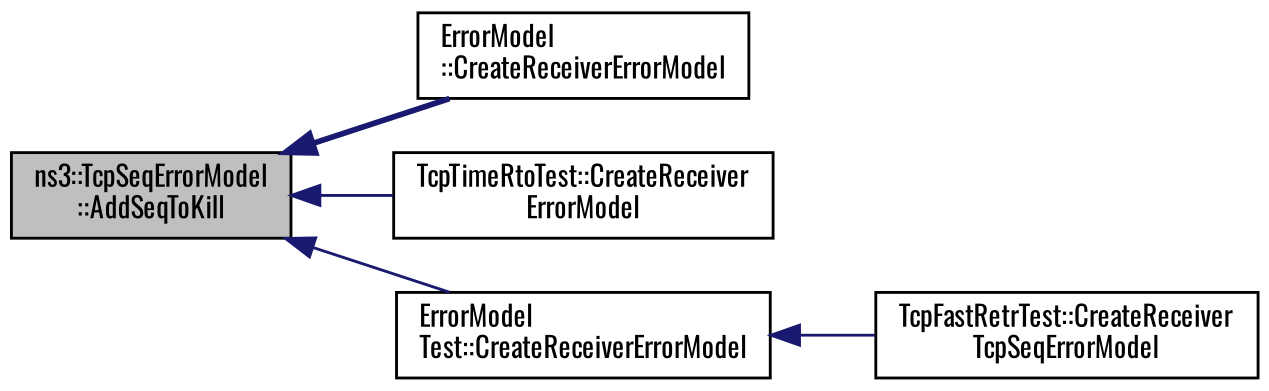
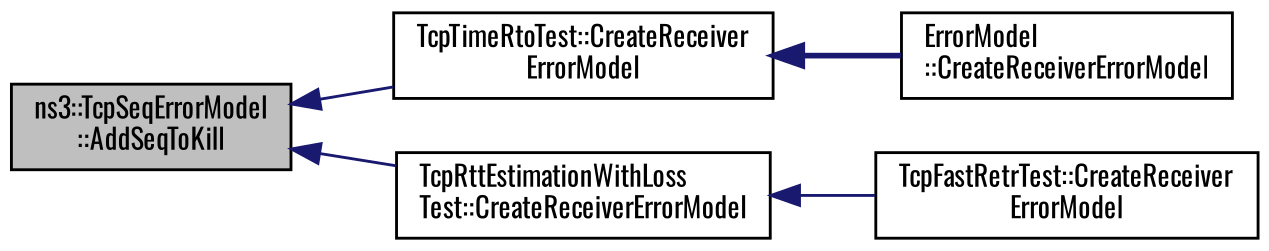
edge "ErrorModel ::CreateReceiverErrorModel" -> "ns3::TcpSeqErrorModel ::AddSeqToKill": now "ErrorModel ::CreateReceiverErrorModel" -> "TcpTimeRtoTest::CreateReceiver ErrorModel"
node "ErrorModel Test::CreateReceiverErrorModel": label "ErrorModel Test::CreateReceiverErrorModel" -> "TcpRttEstimationWithLoss Test::CreateReceiverErrorModel"
node "TcpFastRetrTest::CreateReceiver TcpSeqErrorModel": label "TcpFastRetrTest::CreateReceiver TcpSeqErrorModel" -> "TcpFastRetrTest::CreateReceiver ErrorModel"
